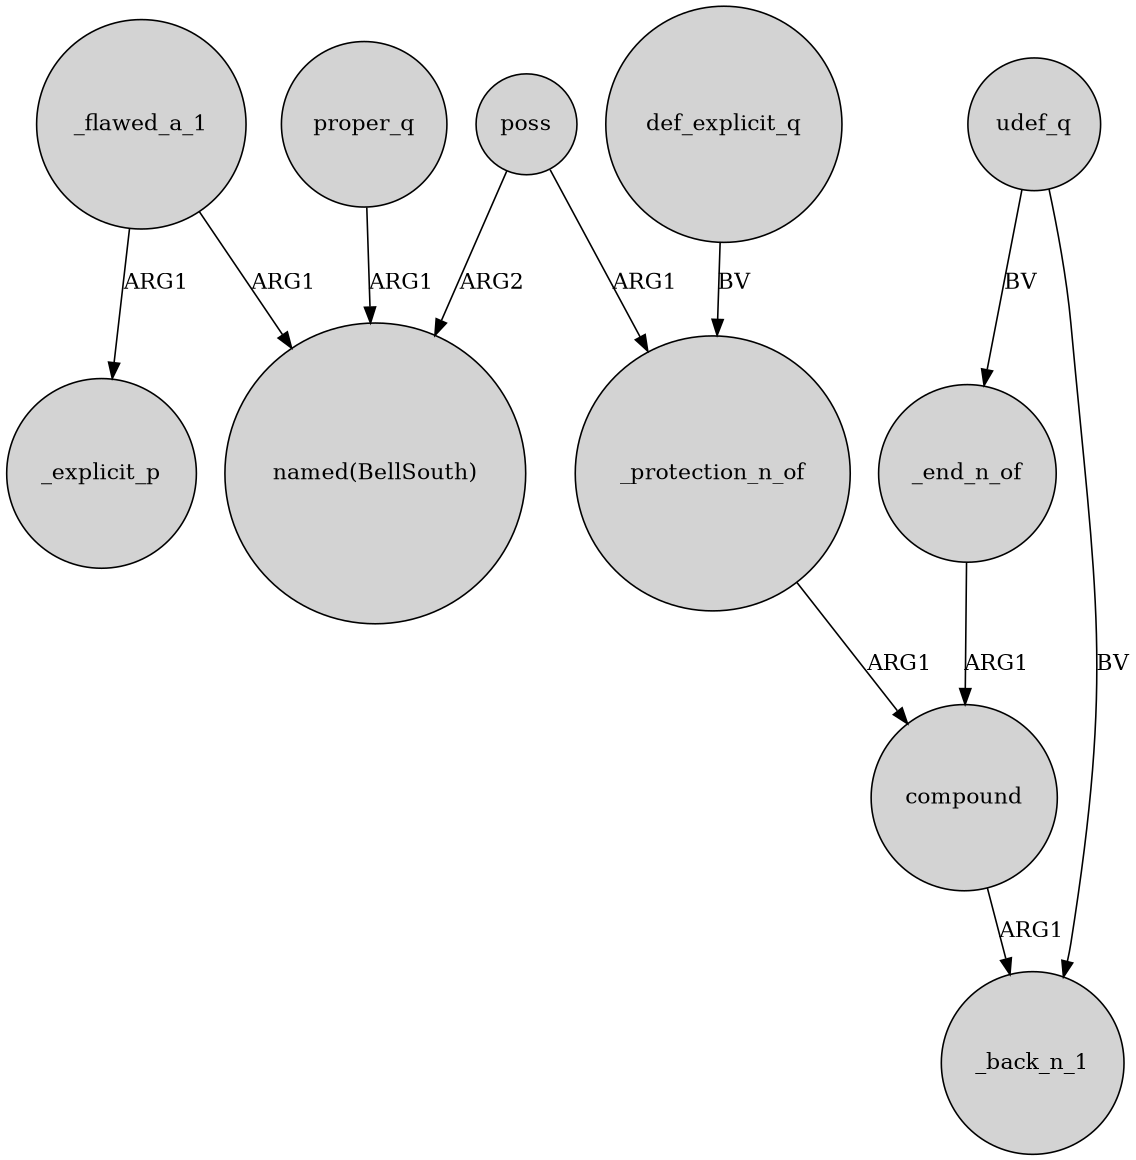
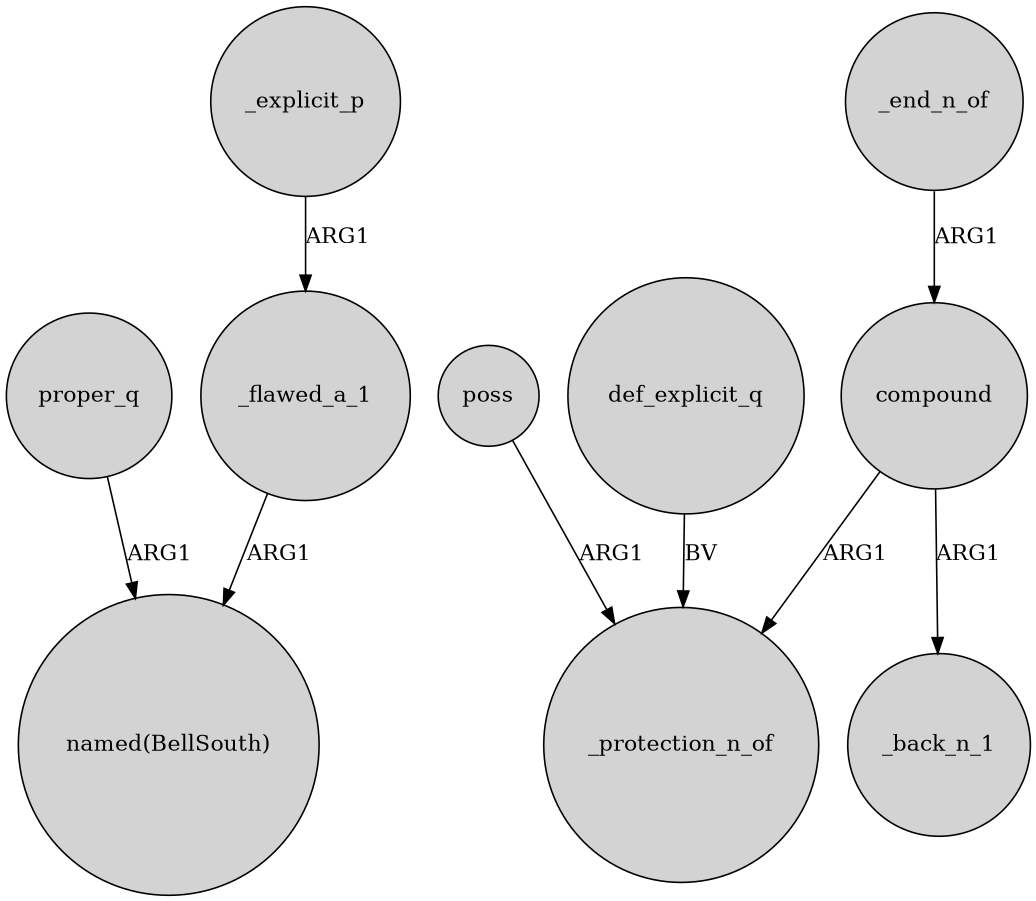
node "udef_q": removed
edge "poss" -> "named(BellSouth)": removed, label "ARG2"
edge "_flawed_a_1" -> "_explicit_p": reversed
edge "_protection_n_of" -> "compound": reversed
